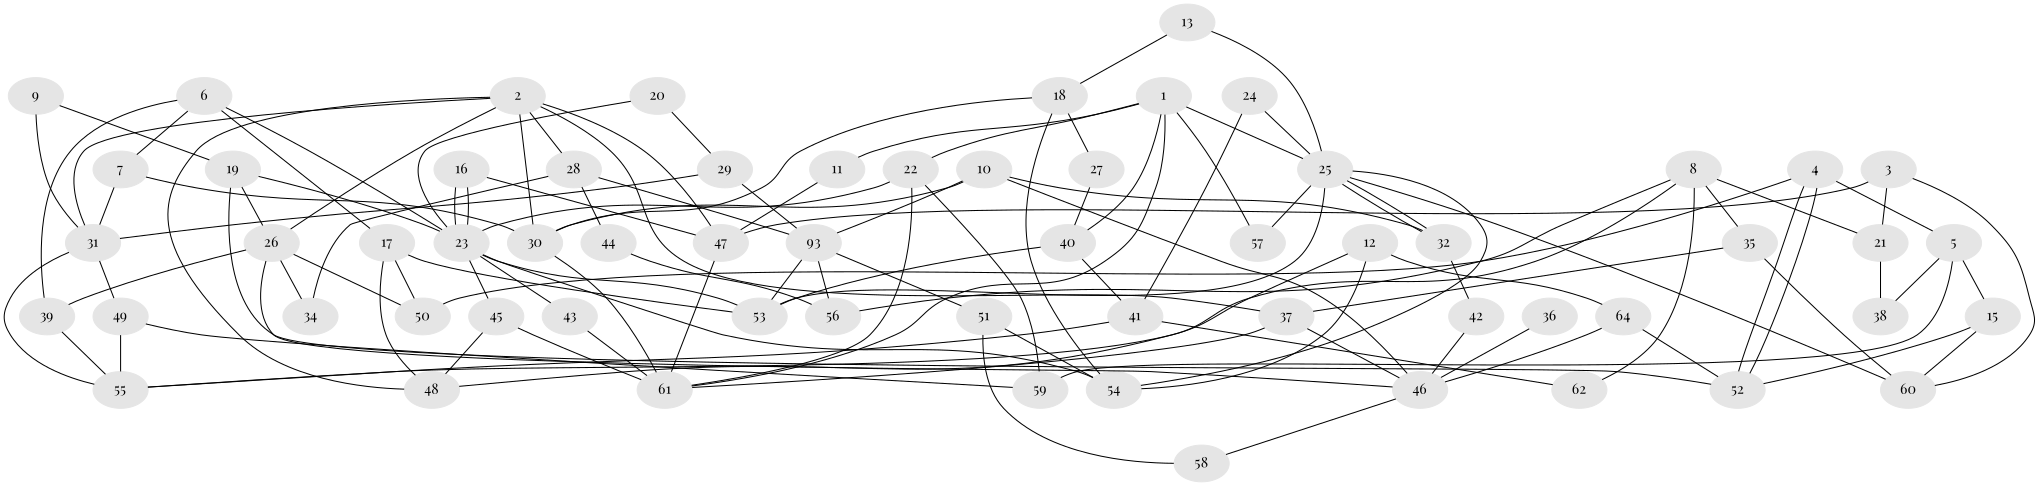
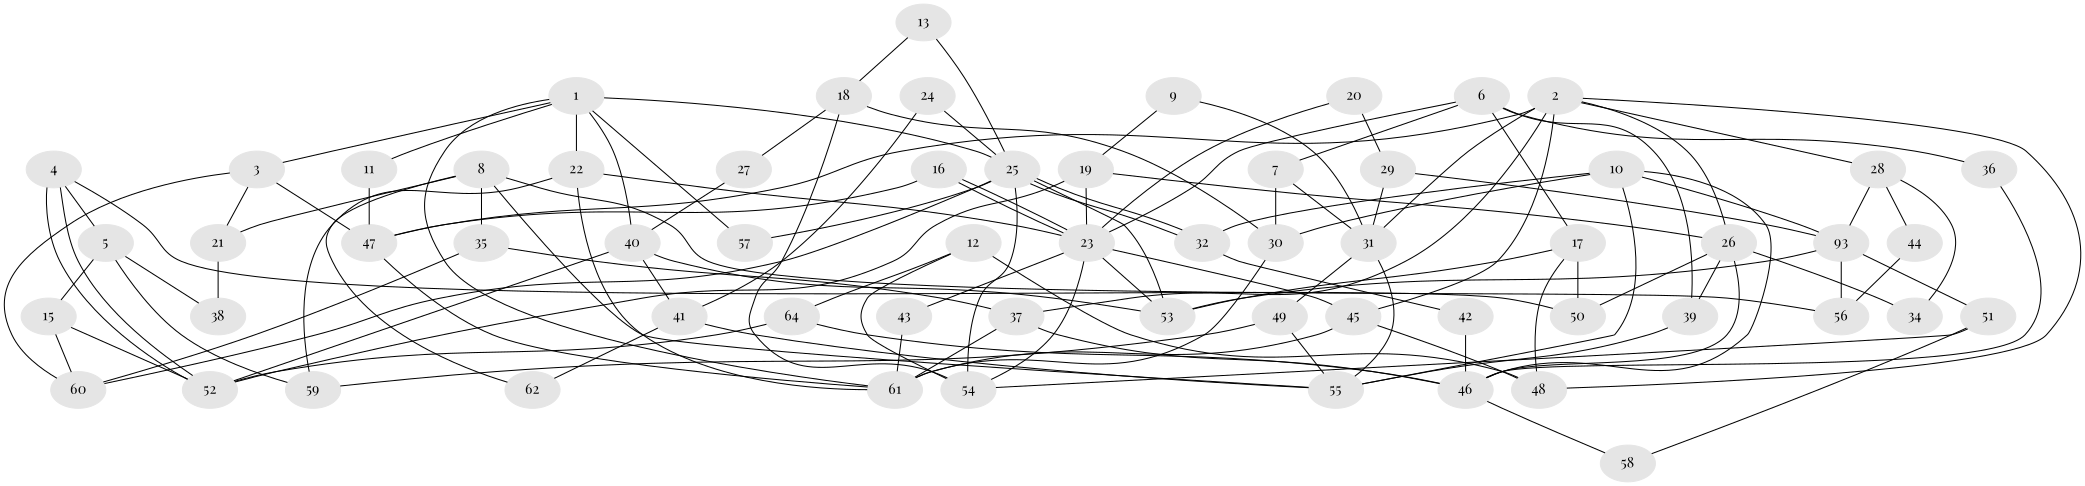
edge "1" -- "3": added
edge "6" -- "36": added
edge "2" -- "30": now "2" -- "45"
edge "40" -- "52": added
edge "10" -- "55": added
